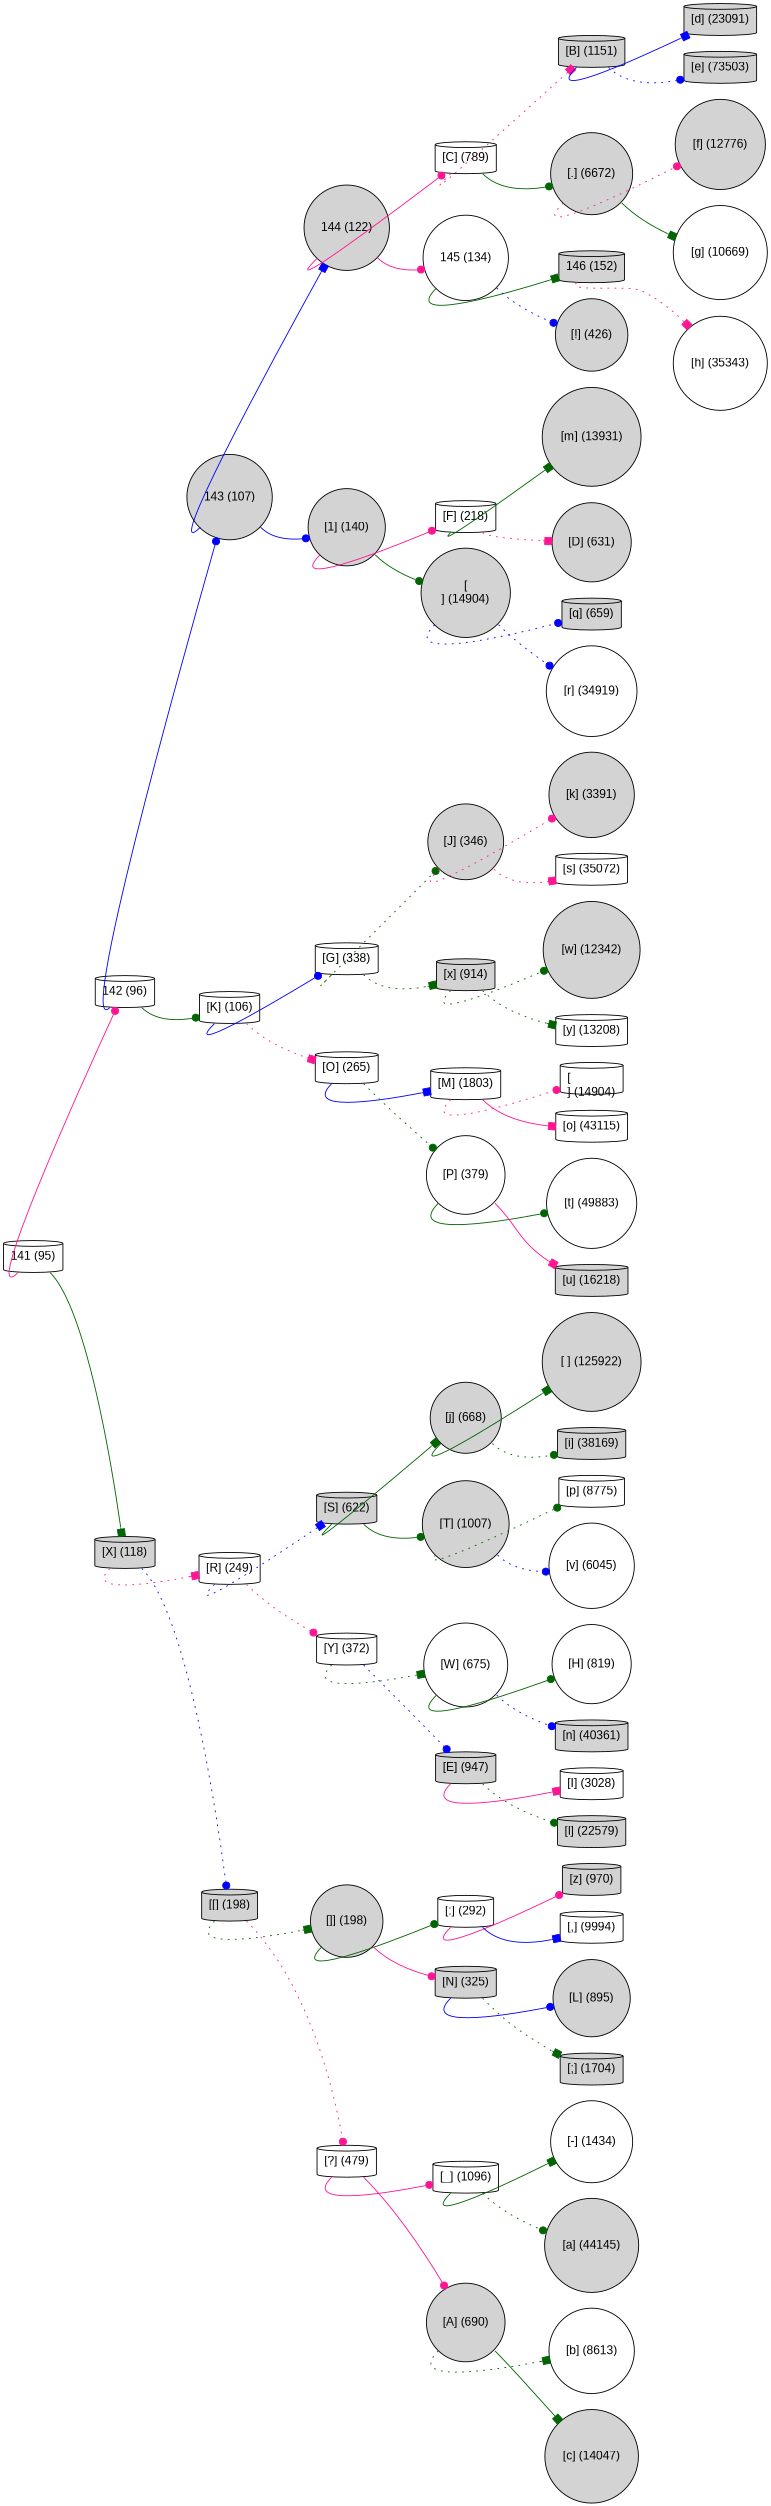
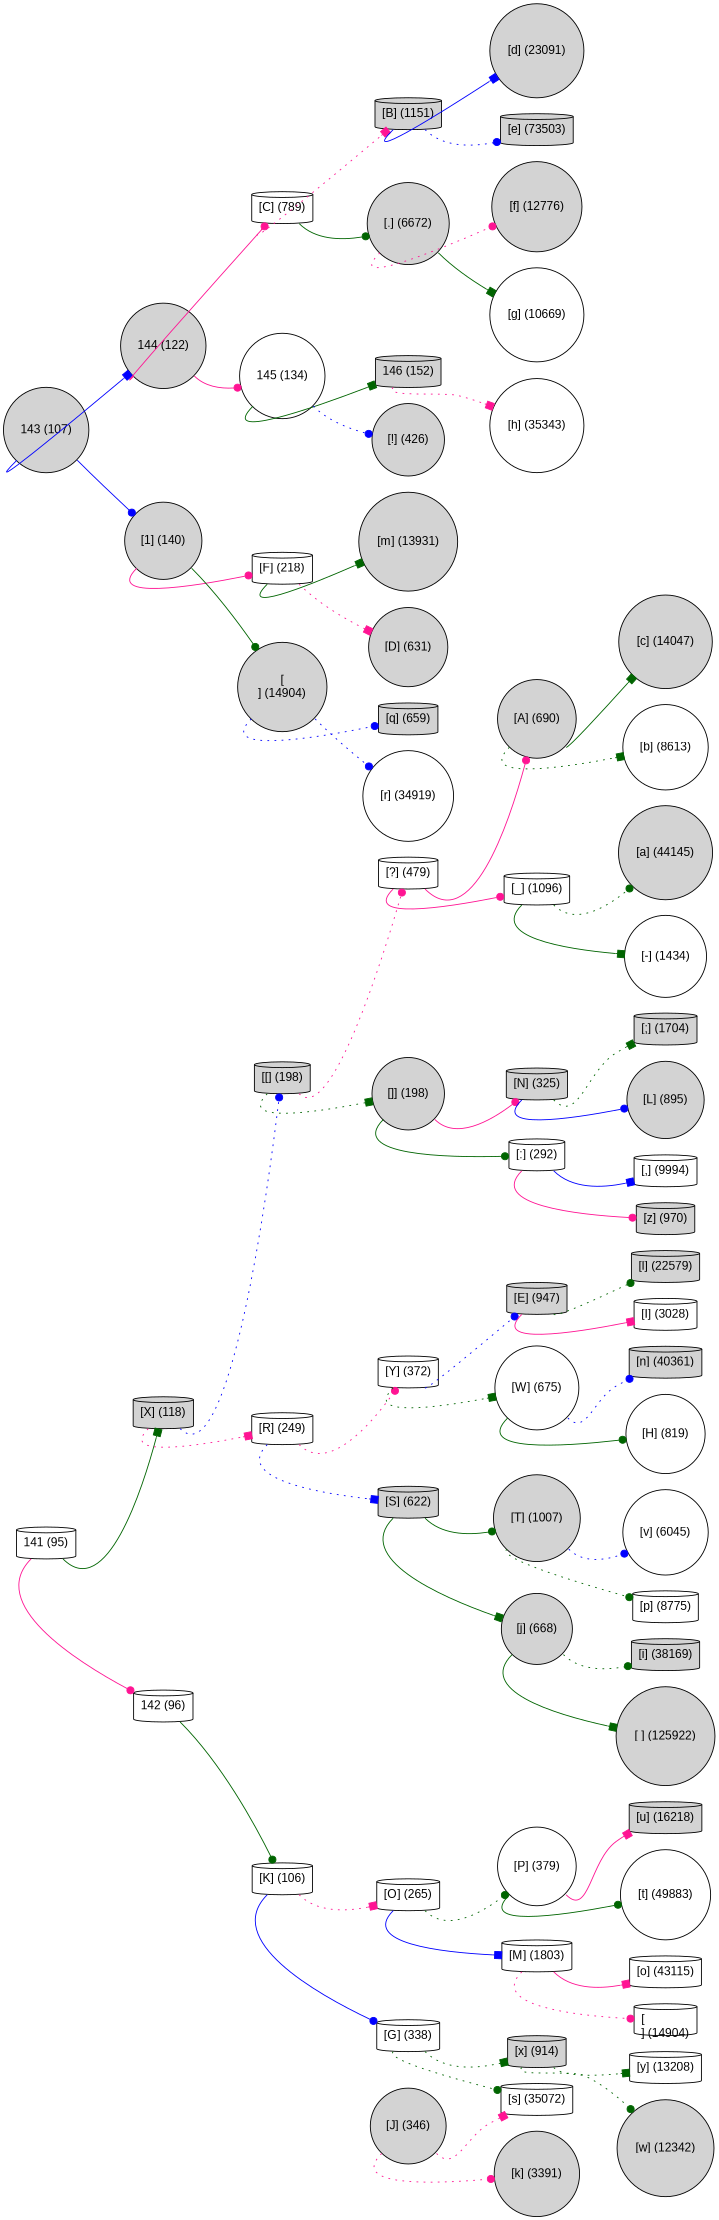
node "[d] (23091)": shape cylinder -> circle
edge "142 (96)" -> "143 (107)": removed
edge "[G] (338)" -> "[J] (346)": now "[G] (338)" -> "[s] (35072)"
